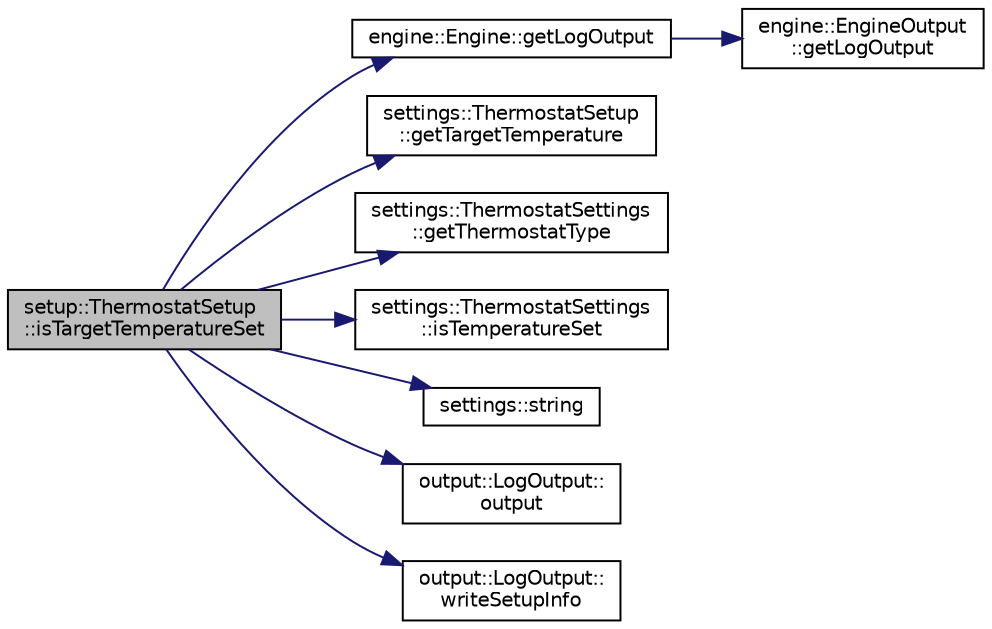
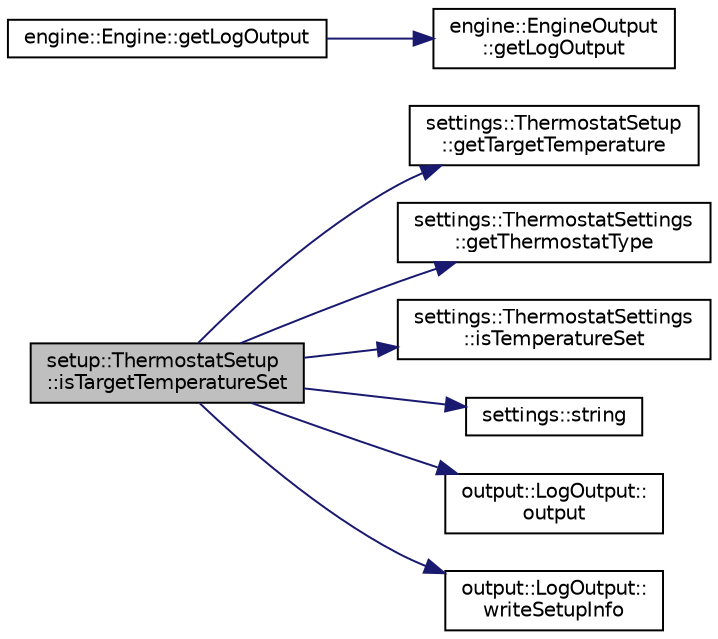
edge "setup::ThermostatSetup ::isTargetTemperatureSet" -> "engine::Engine::getLogOutput": removed
